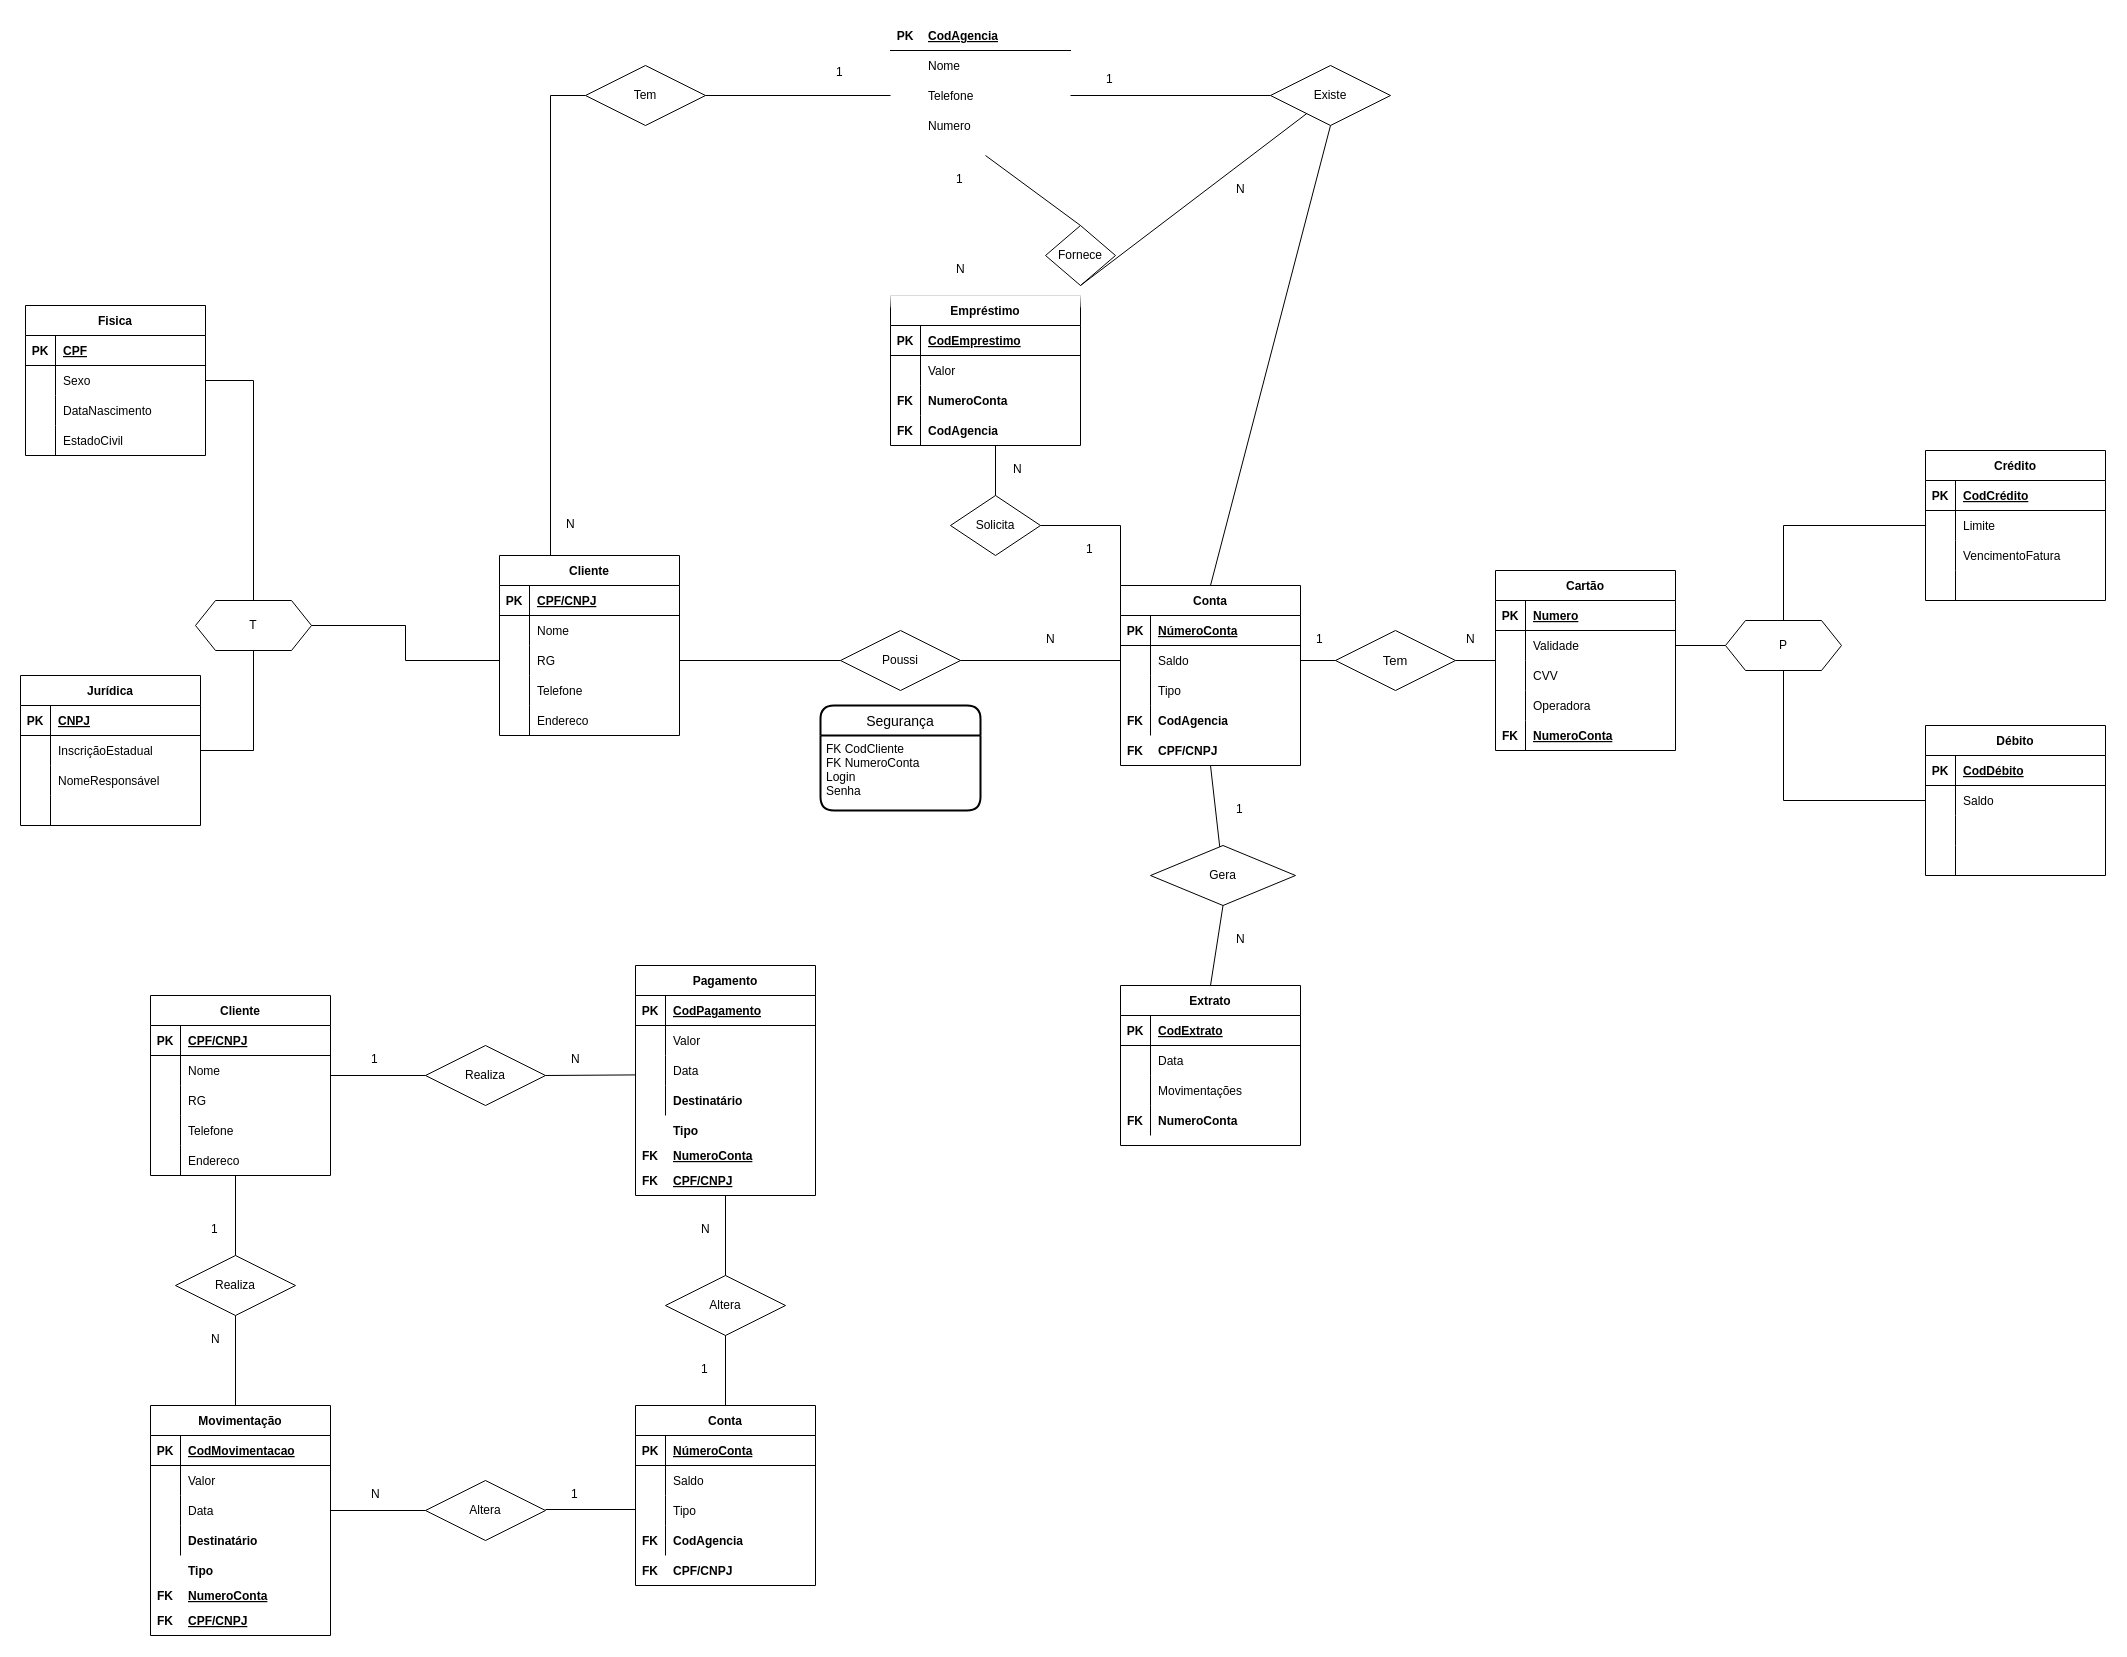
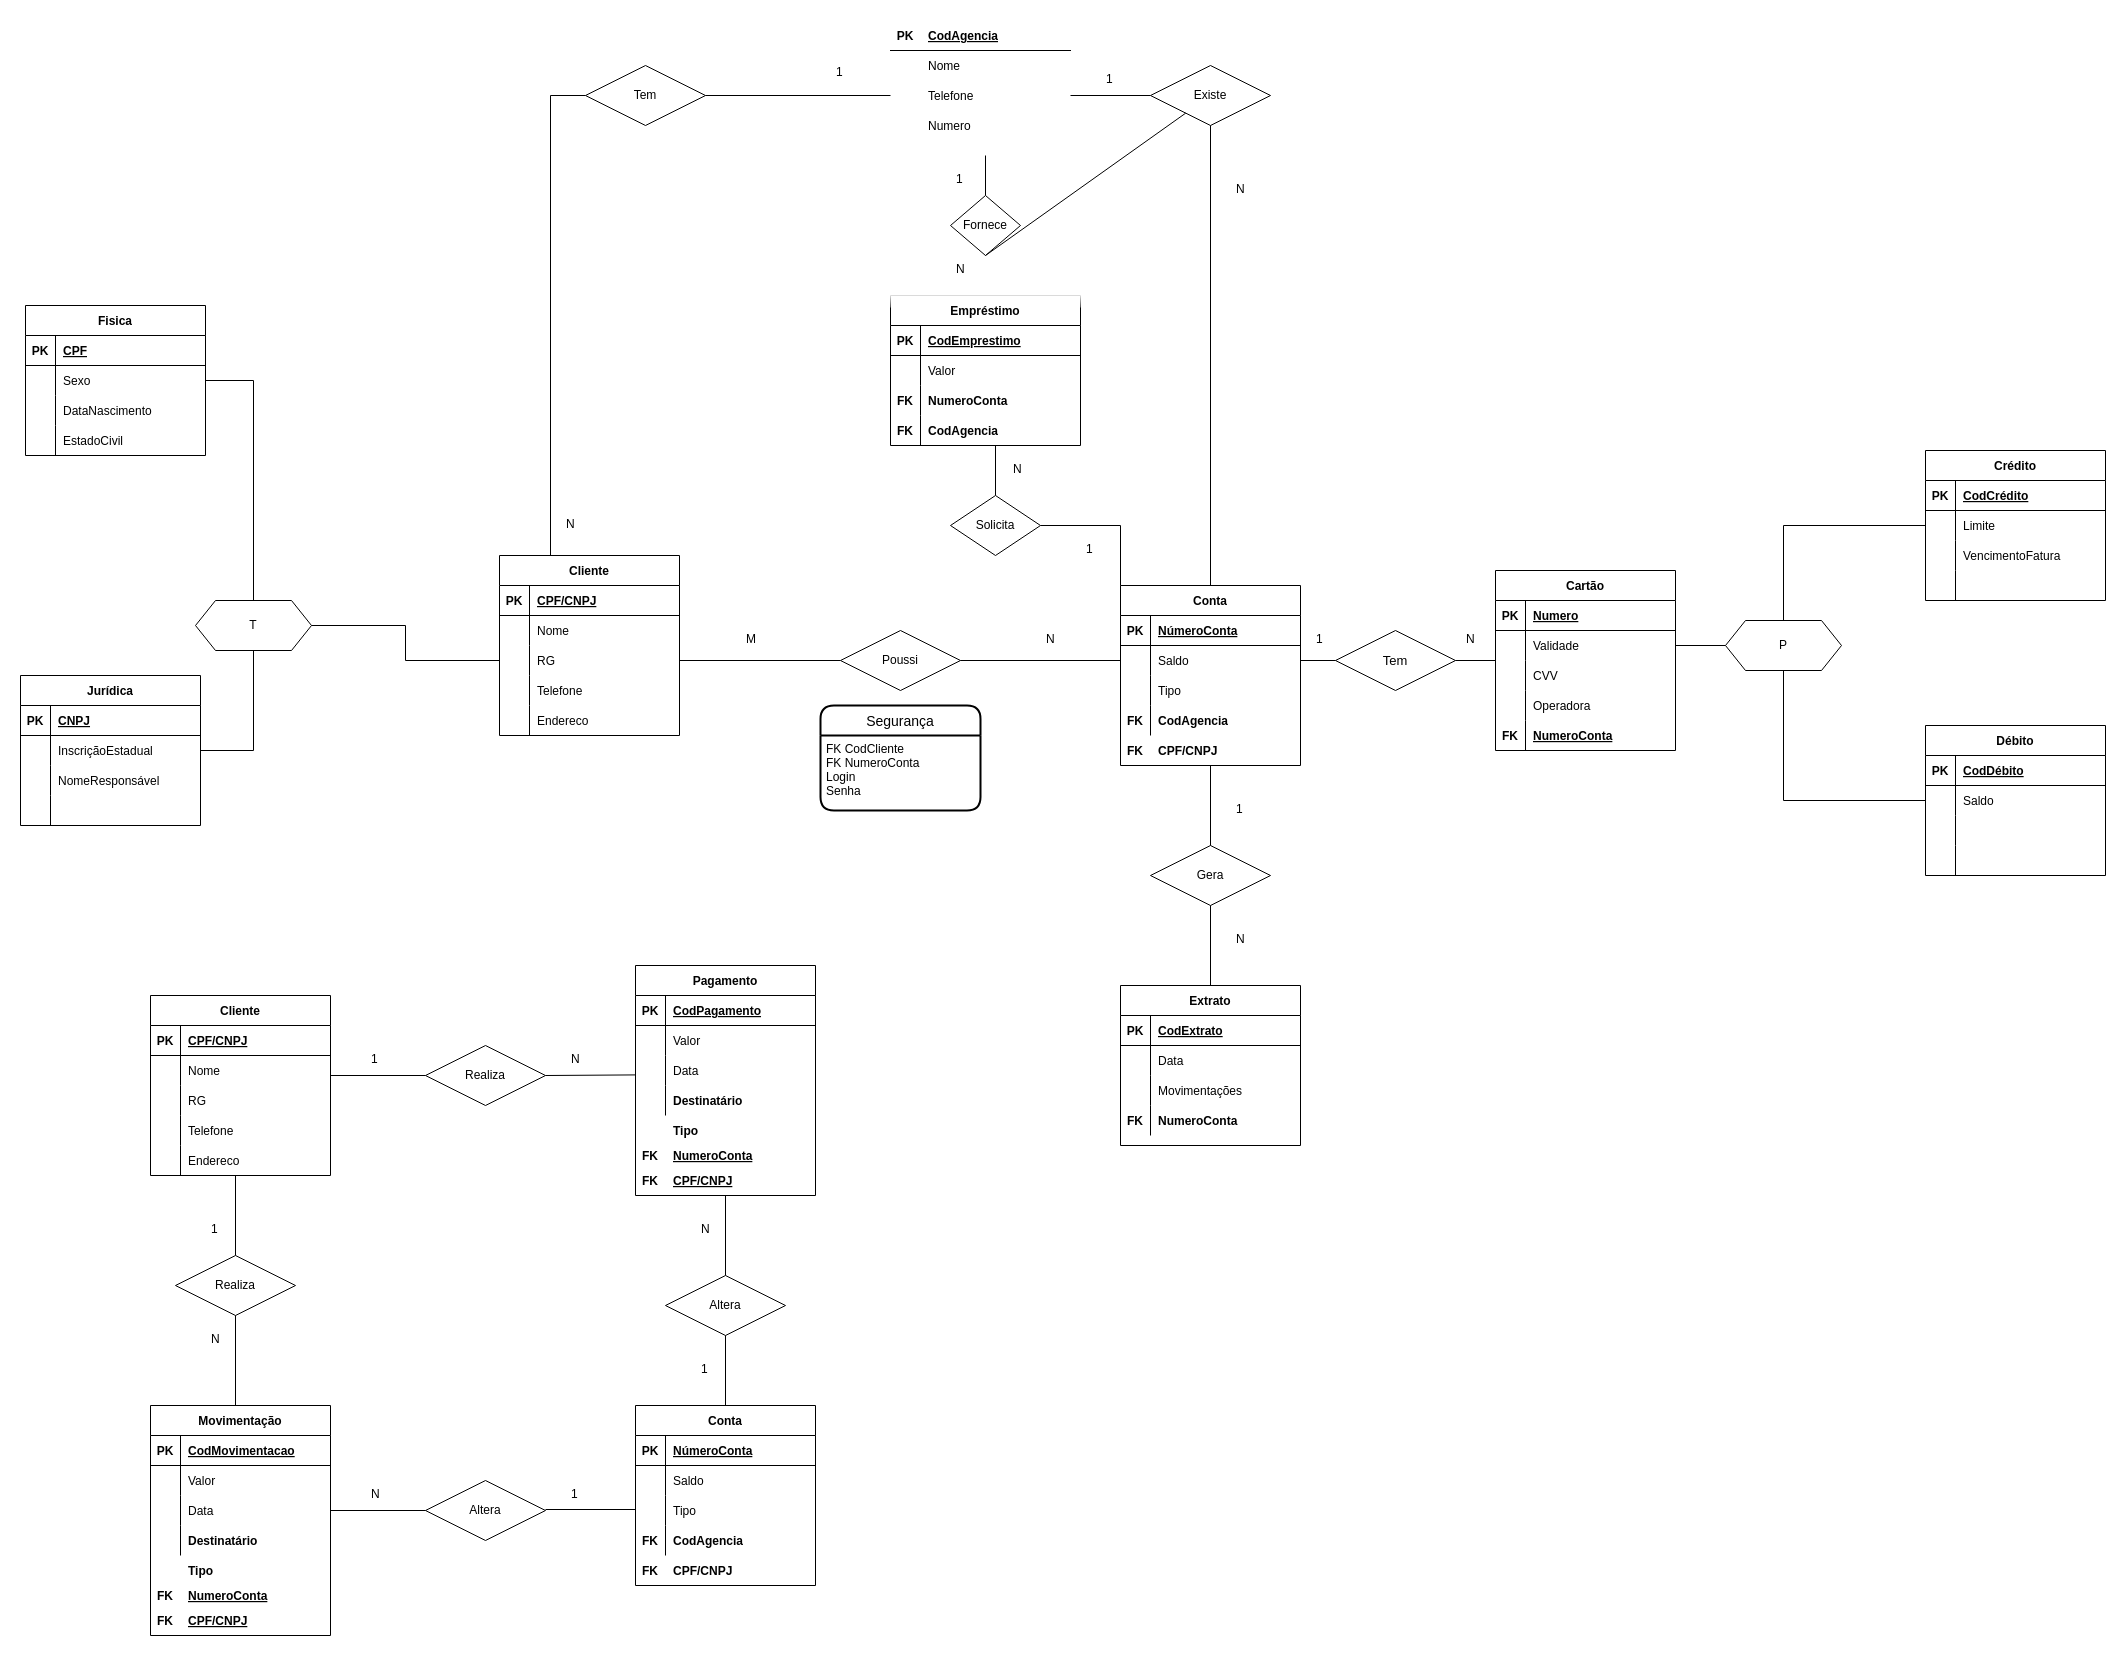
node "Existe": moved (1331, 96) -> (1211, 96)
node "Fornece": moved (1081, 256) -> (986, 226)
node "M": added
node "Gera": size 145x60 -> 120x60
